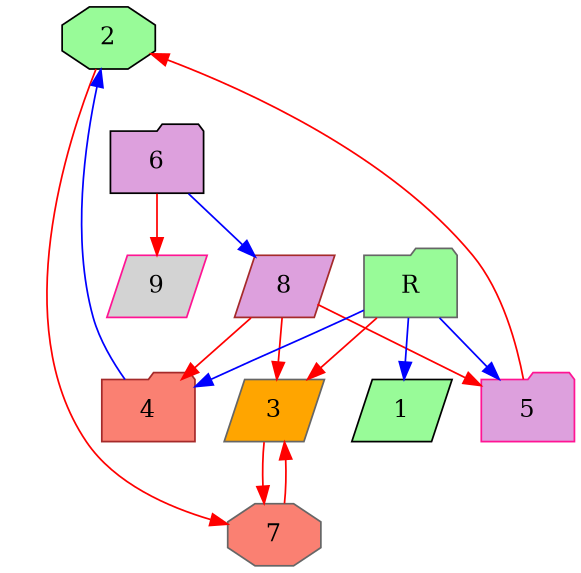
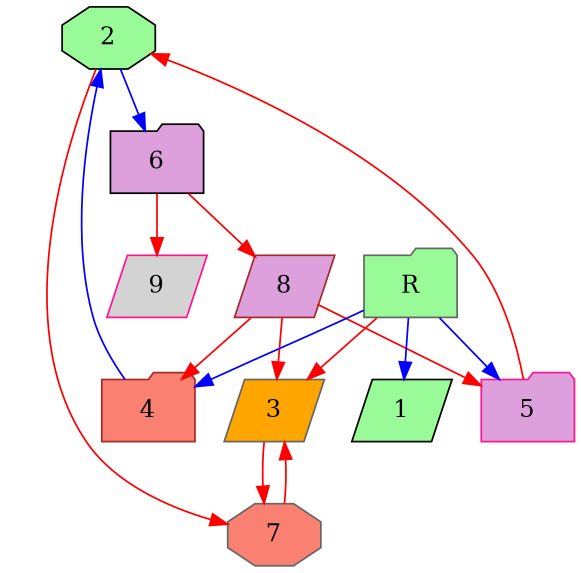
edge "2" -> "6": added
edge "6" -> "8": color blue -> red
